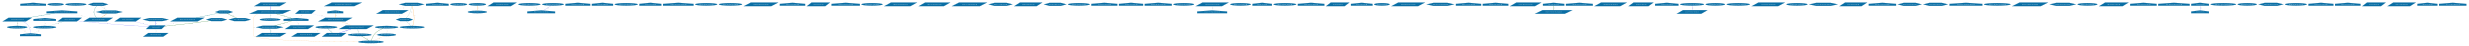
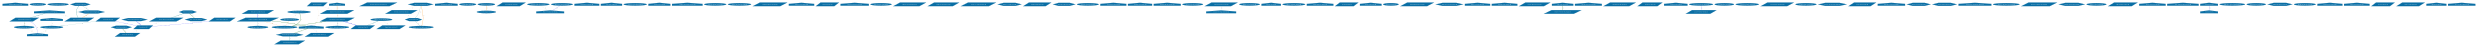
edge "Miriam Denise Kelm [1]" -- "Taíse Simioni [9]": now "Miriam Denise Kelm [1]" -- "Valesca Brasil Irala [2]"
edge "Diana P. Salomão de Freitas [6]" -- "Renata Hernandez Lindemann [3]": now "Claudete da S. Lima Martins [7]" -- "Renata Hernandez Lindemann [3]"
